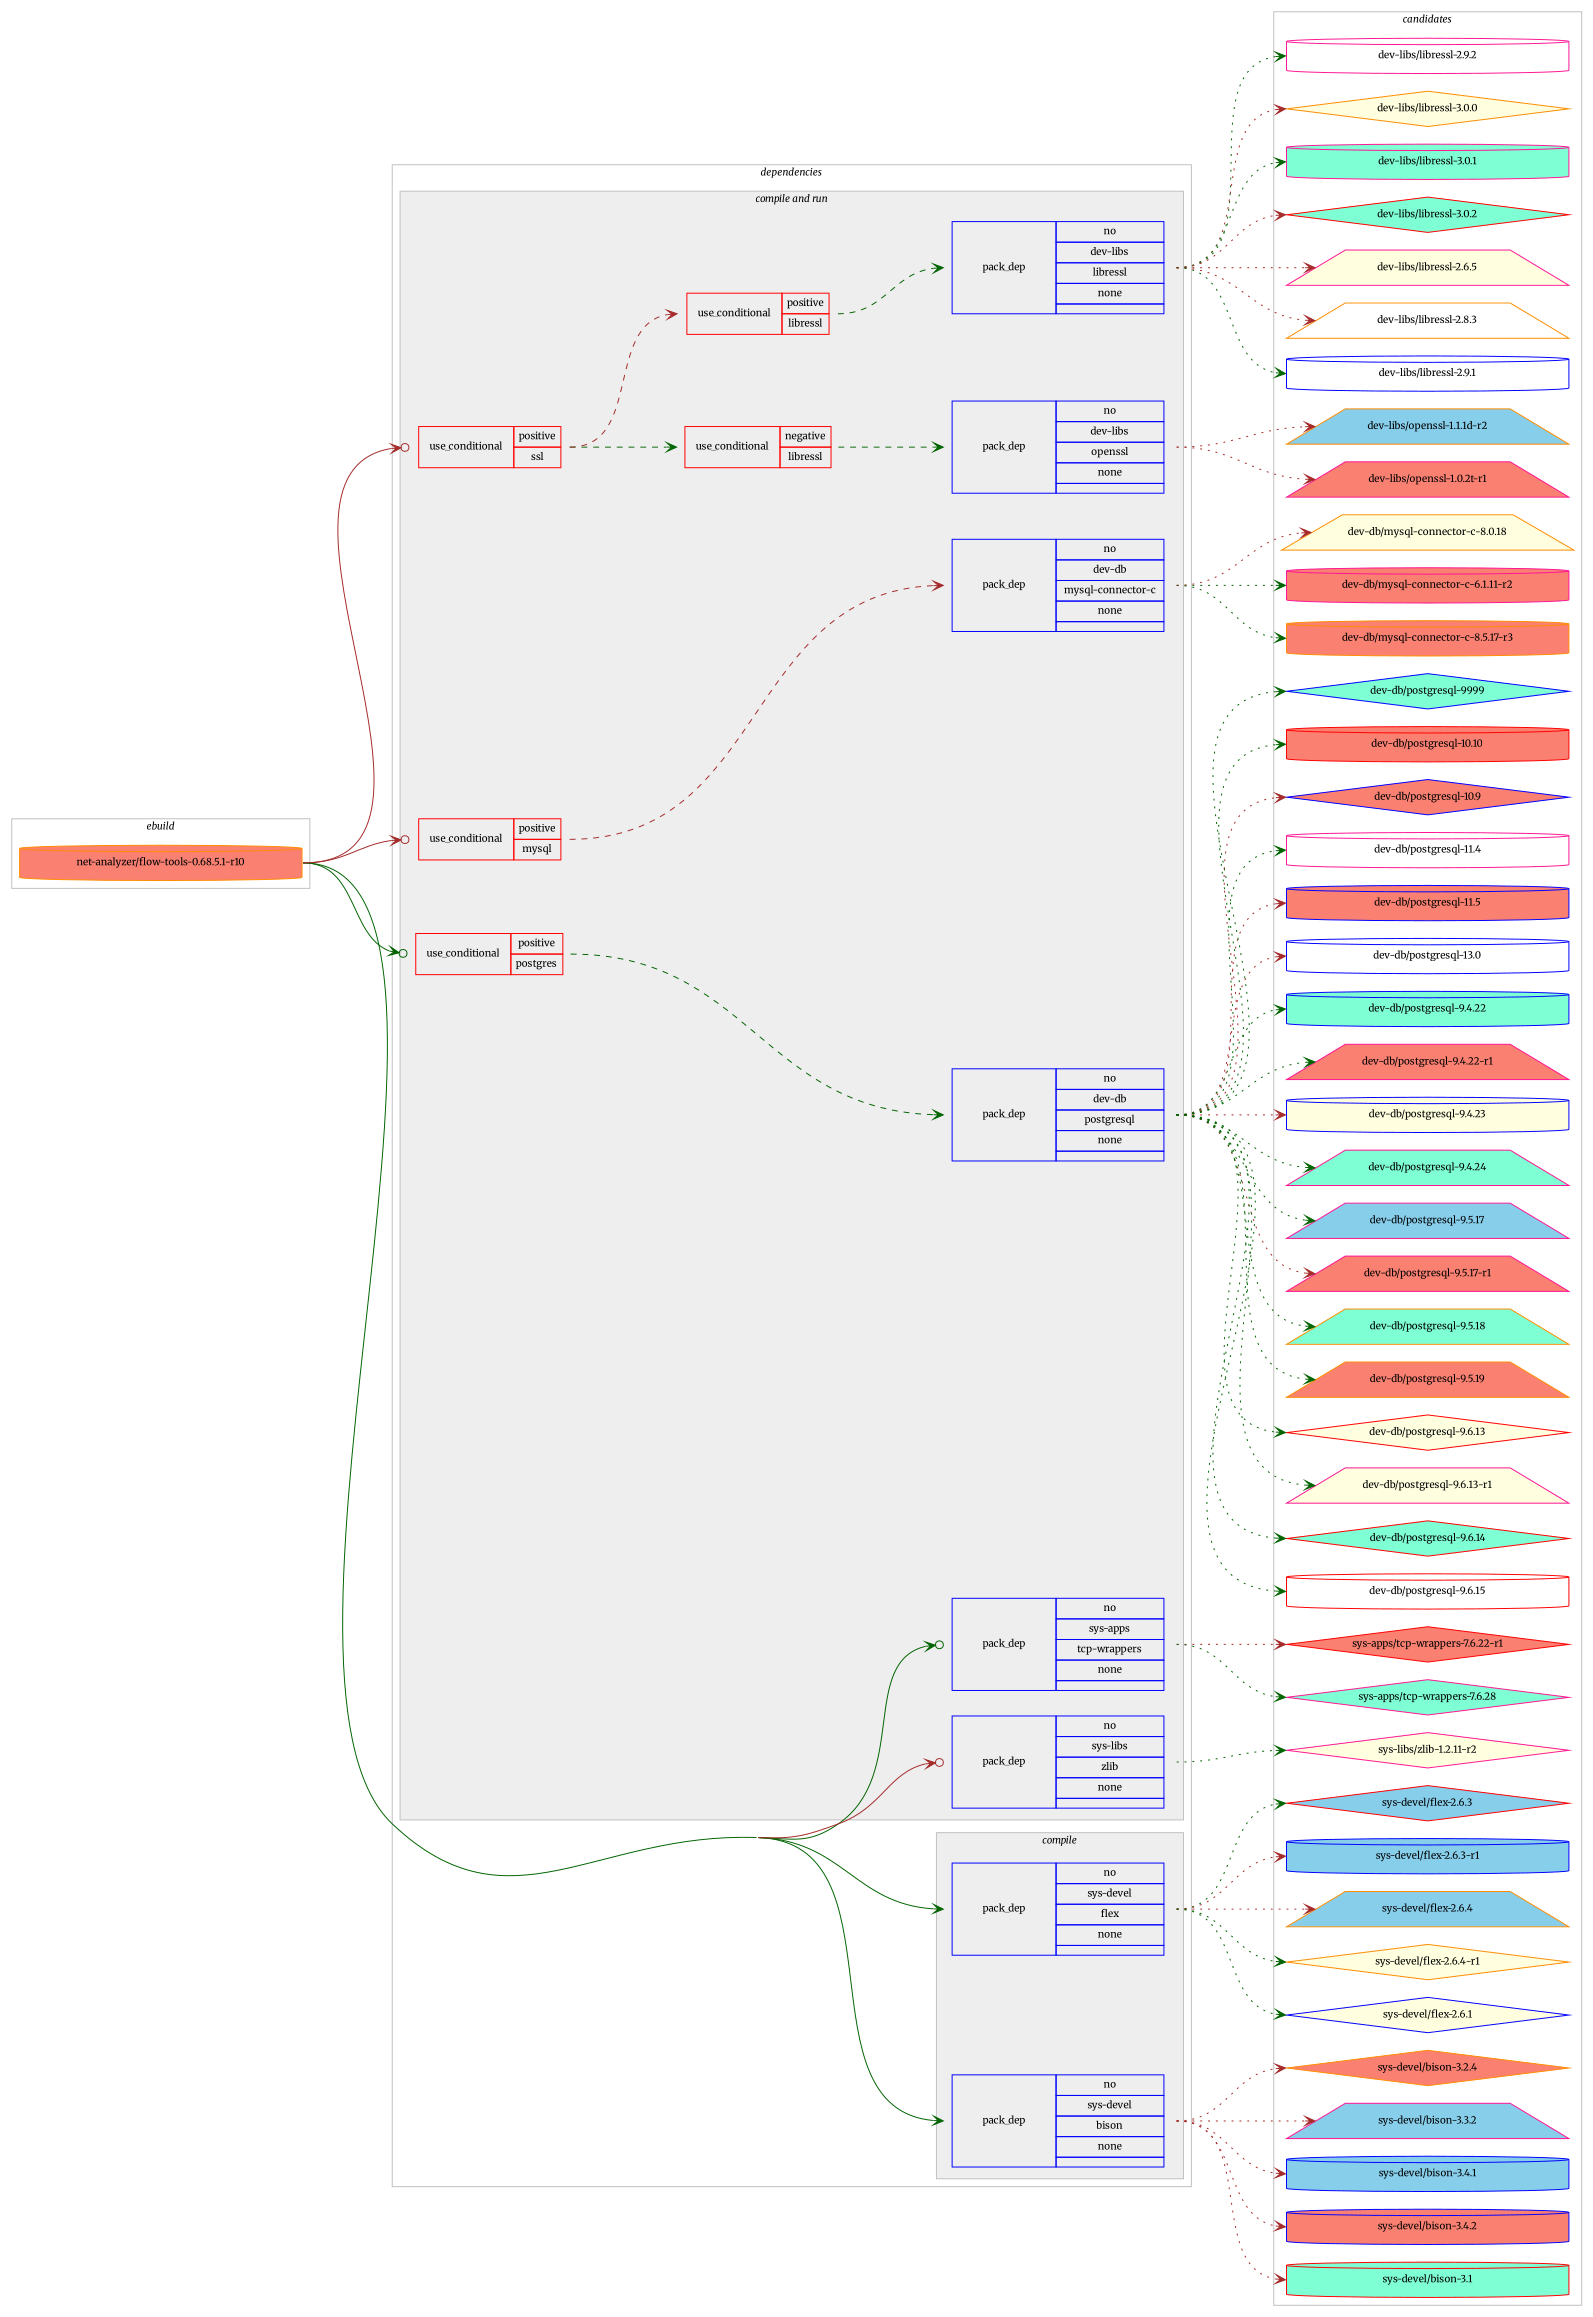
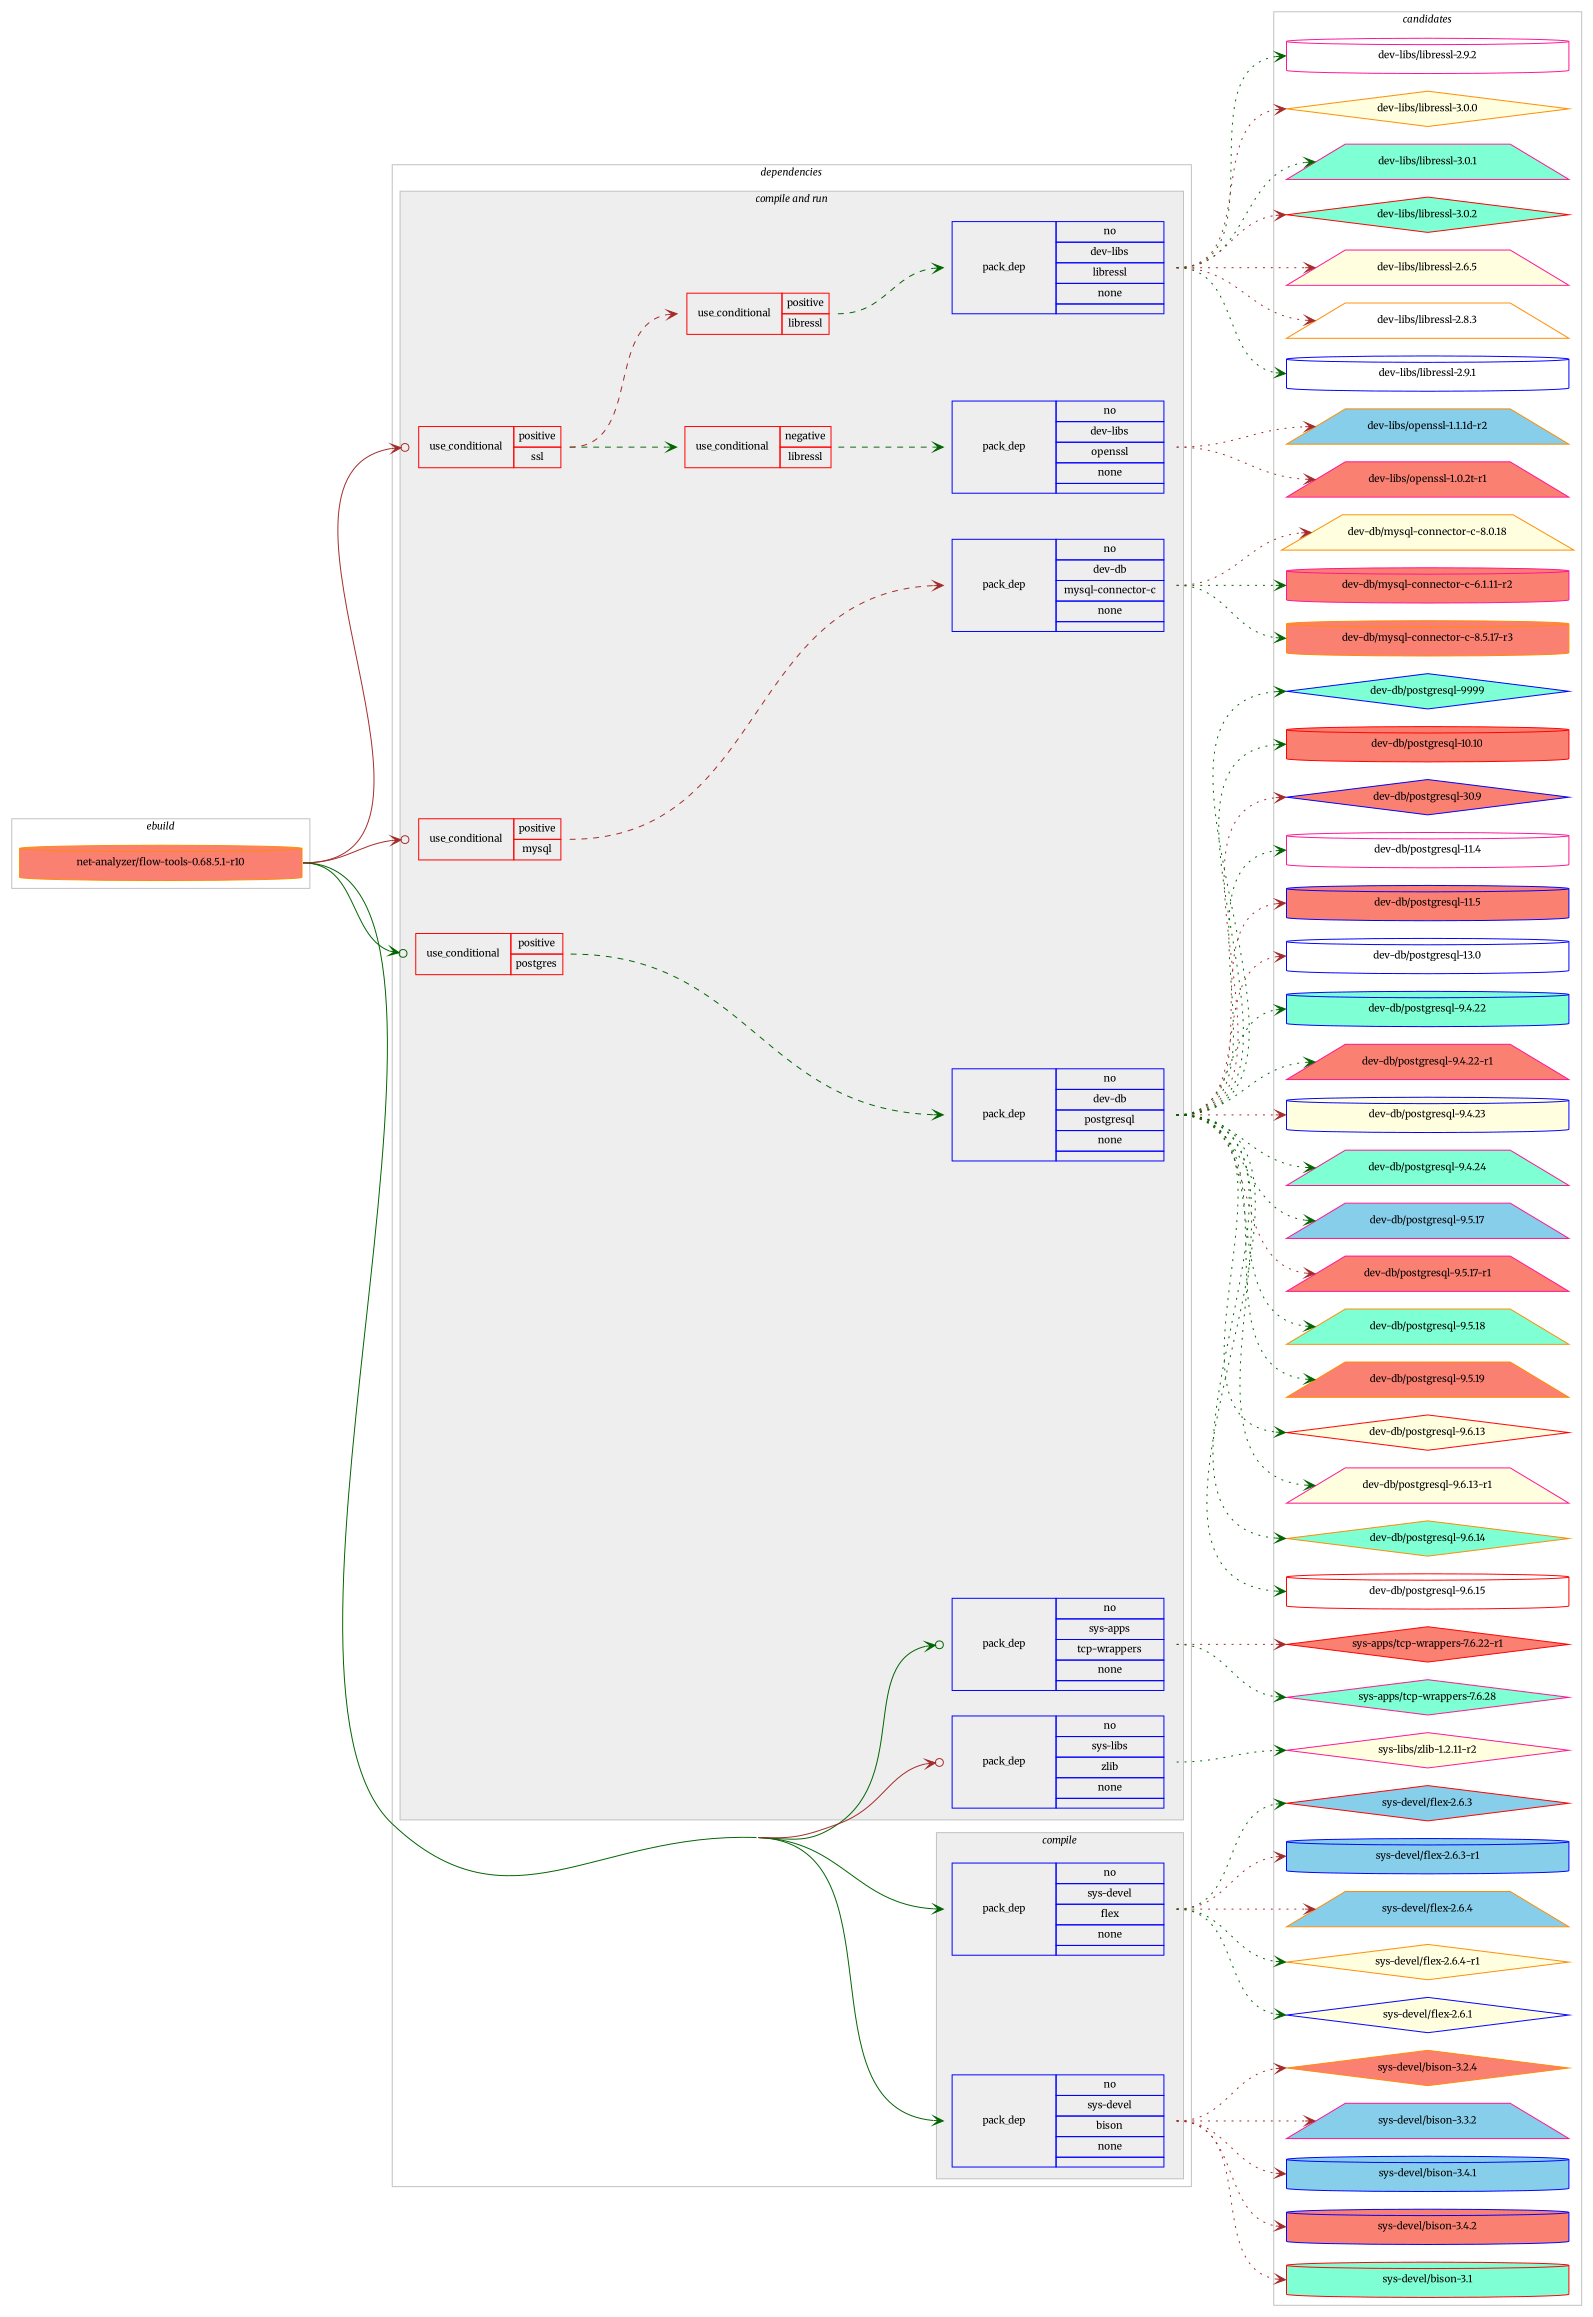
node "dev-libs/libressl-3.0.1": shape cylinder -> trapezium
node "dev-db/postgresql-10.9": label "dev-db/postgresql-10.9" -> "dev-db/postgresql-30.9"
node "dev-db/postgresql-9.6.14": color red -> darkorange
